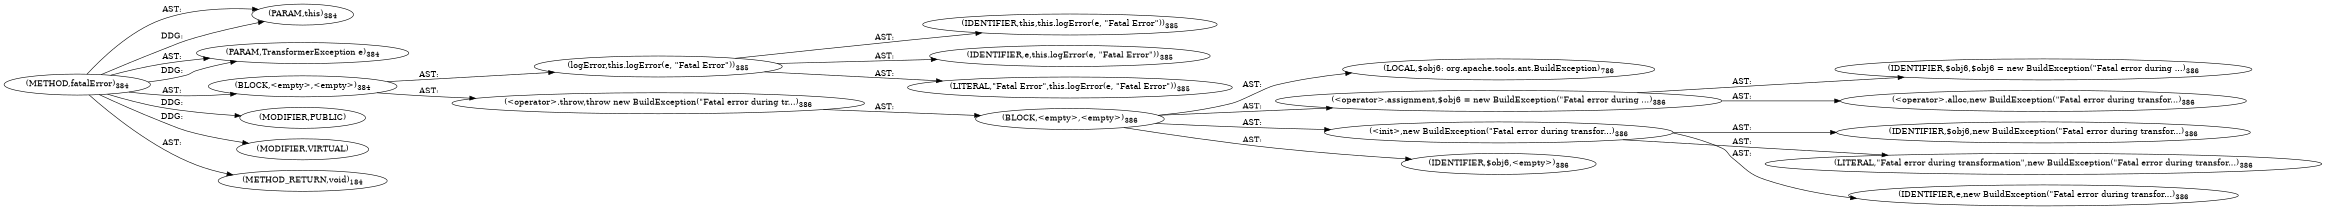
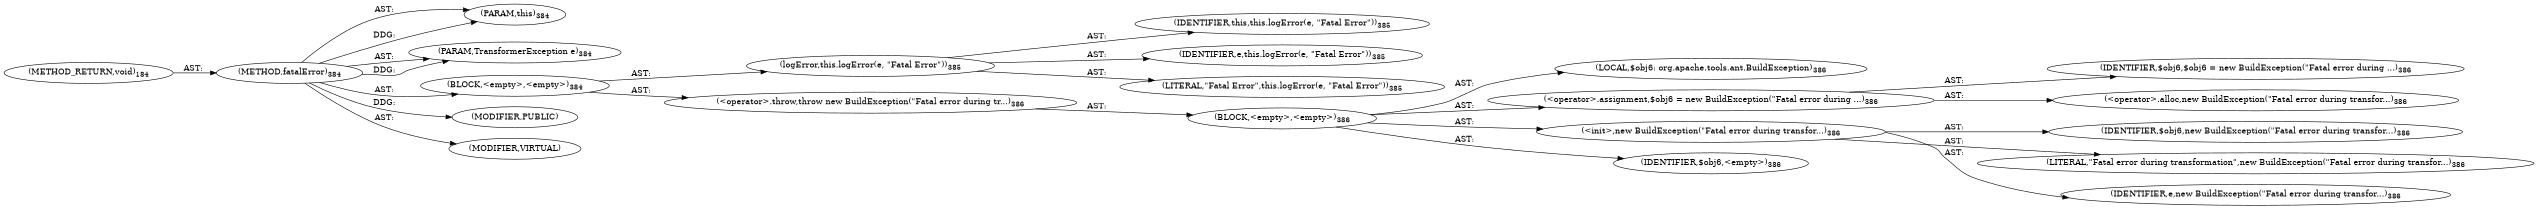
node "(LOCAL,$obj6: org.apache.tools.ant.BuildException)": text "786" -> "386"
edge "(METHOD,fatalError)" -> "(MODIFIER,VIRTUAL)": label "DDG: " -> "AST: "
edge "(METHOD,fatalError)" -> "(METHOD_RETURN,void)": reversed
